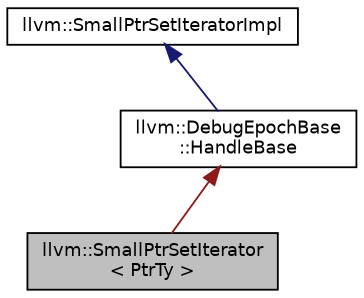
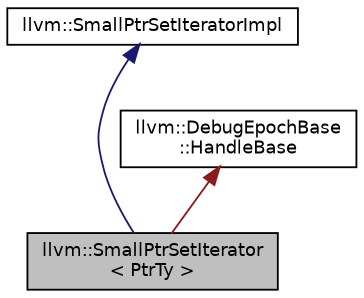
edge "llvm::DebugEpochBase ::HandleBase" -> "llvm::SmallPtrSetIteratorImpl": now "llvm::SmallPtrSetIterator < PtrTy >" -> "llvm::SmallPtrSetIteratorImpl"
